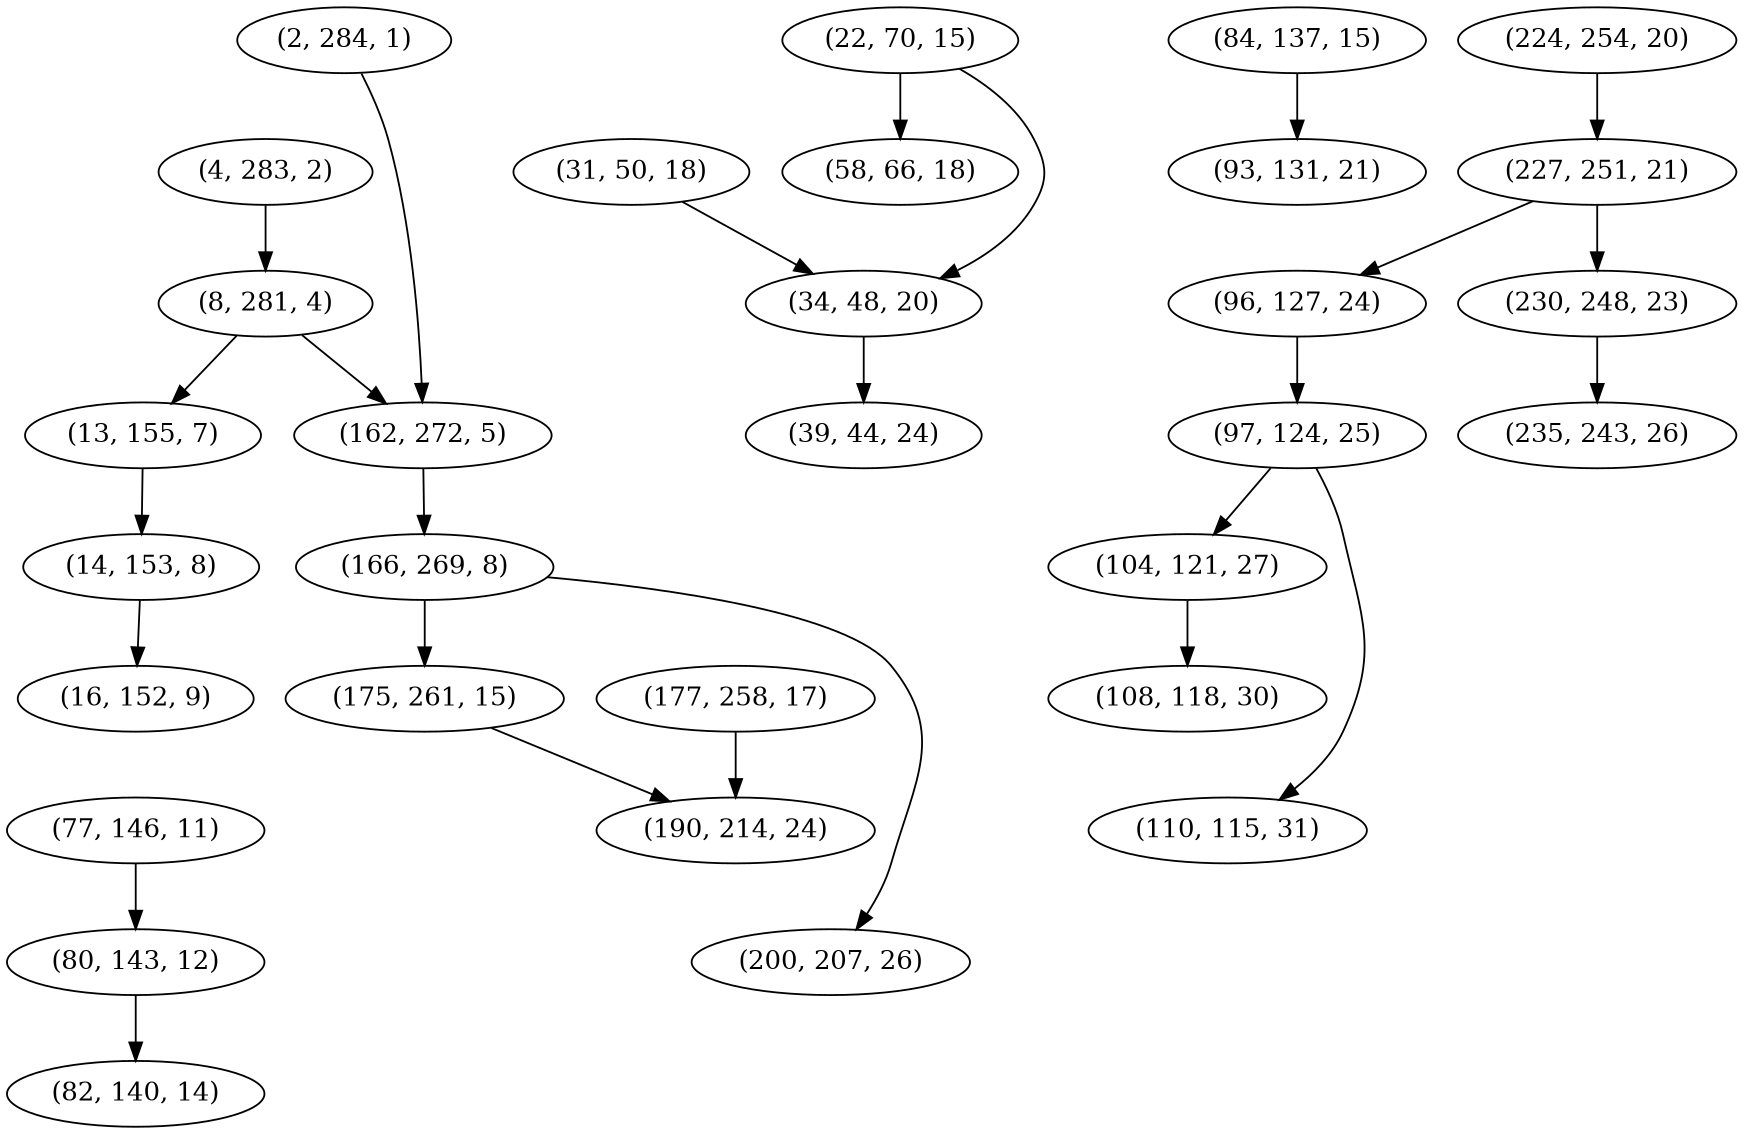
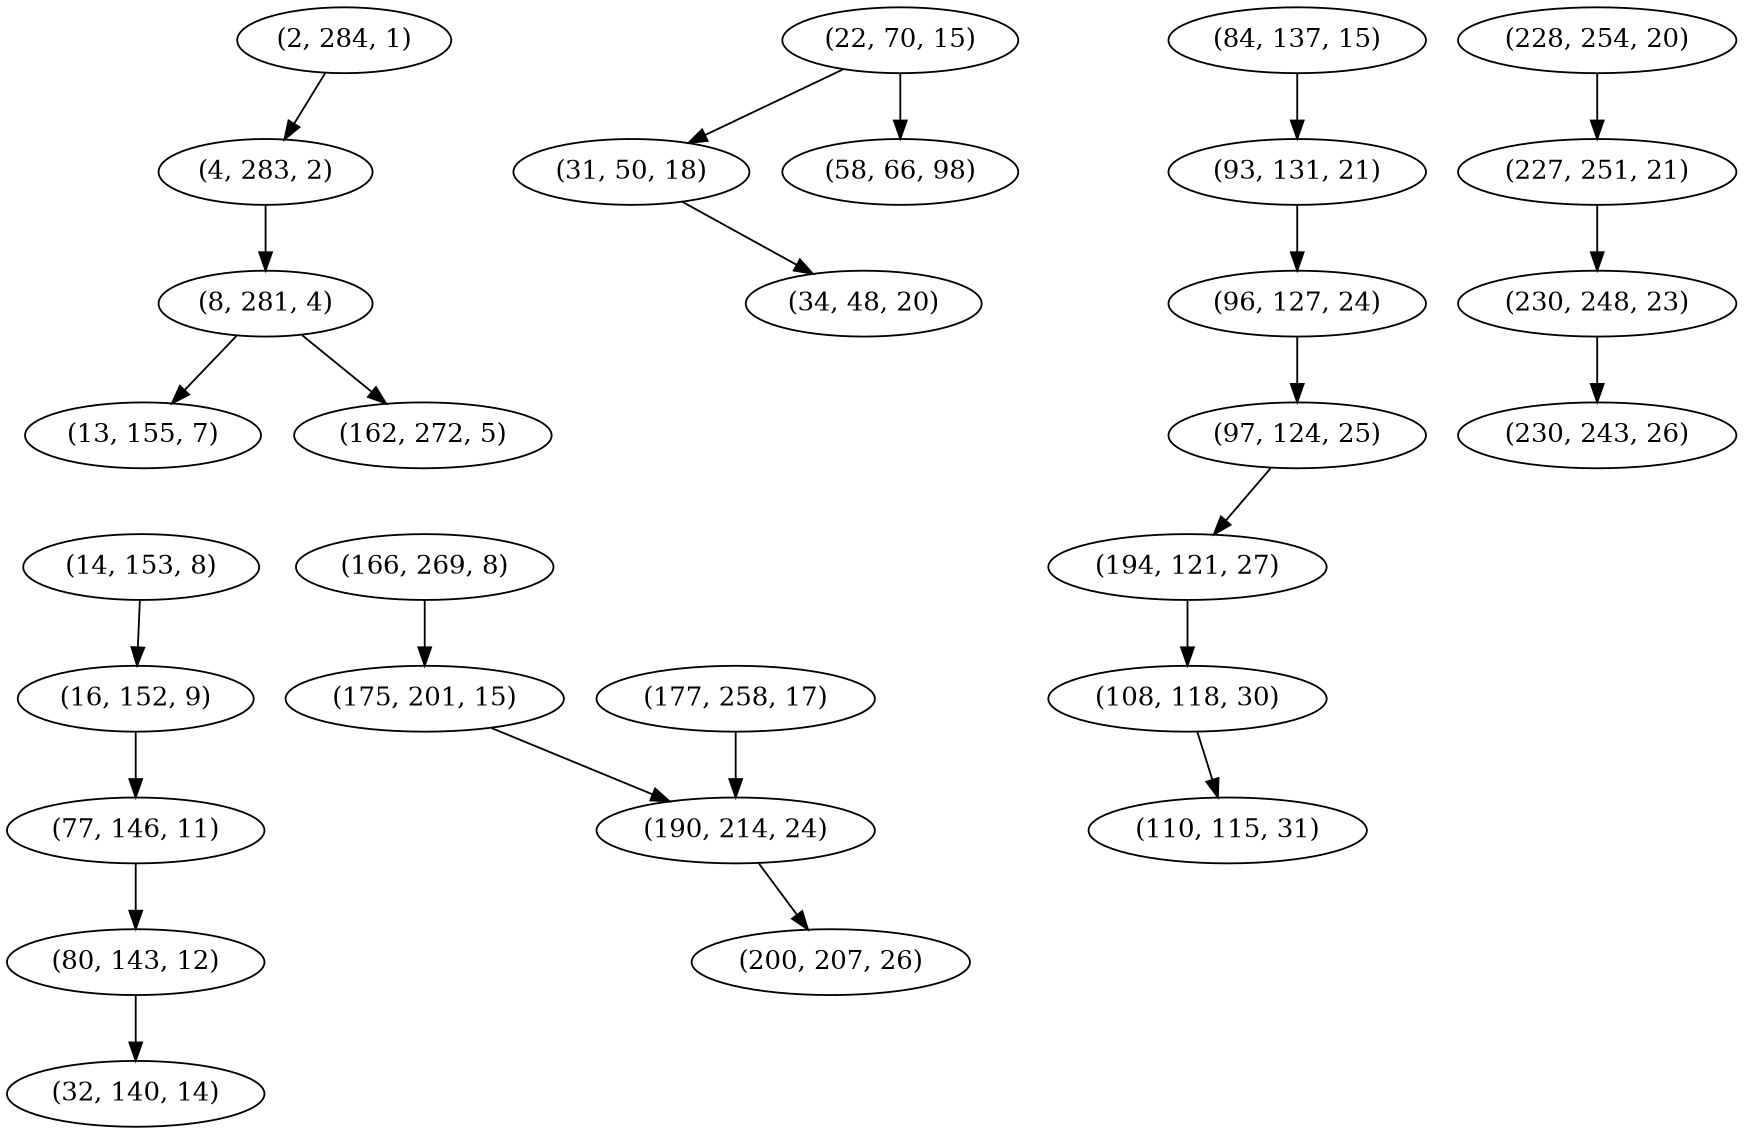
node "(224, 254, 20)": label "(224, 254, 20)" -> "(228, 254, 20)"
edge "(22, 70, 15)" -> "(34, 48, 20)": now "(22, 70, 15)" -> "(31, 50, 18)"
node "(58, 66, 18)": label "(58, 66, 18)" -> "(58, 66, 98)"
edge "(2, 284, 1)" -> "(162, 272, 5)": now "(2, 284, 1)" -> "(4, 283, 2)"
edge "(227, 251, 21)" -> "(96, 127, 24)": now "(93, 131, 21)" -> "(96, 127, 24)"
node "(39, 44, 24)": removed
node "(235, 243, 26)": label "(235, 243, 26)" -> "(230, 243, 26)"
edge "(13, 155, 7)" -> "(14, 153, 8)": removed
edge "(162, 272, 5)" -> "(166, 269, 8)": removed
node "(104, 121, 27)": label "(104, 121, 27)" -> "(194, 121, 27)"
edge "(97, 124, 25)" -> "(110, 115, 31)": now "(108, 118, 30)" -> "(110, 115, 31)"
edge "(166, 269, 8)" -> "(200, 207, 26)": now "(190, 214, 24)" -> "(200, 207, 26)"
node "(175, 261, 15)": label "(175, 261, 15)" -> "(175, 201, 15)"
edge "(16, 152, 9)" -> "(77, 146, 11)": added
node "(82, 140, 14)": label "(82, 140, 14)" -> "(32, 140, 14)"
